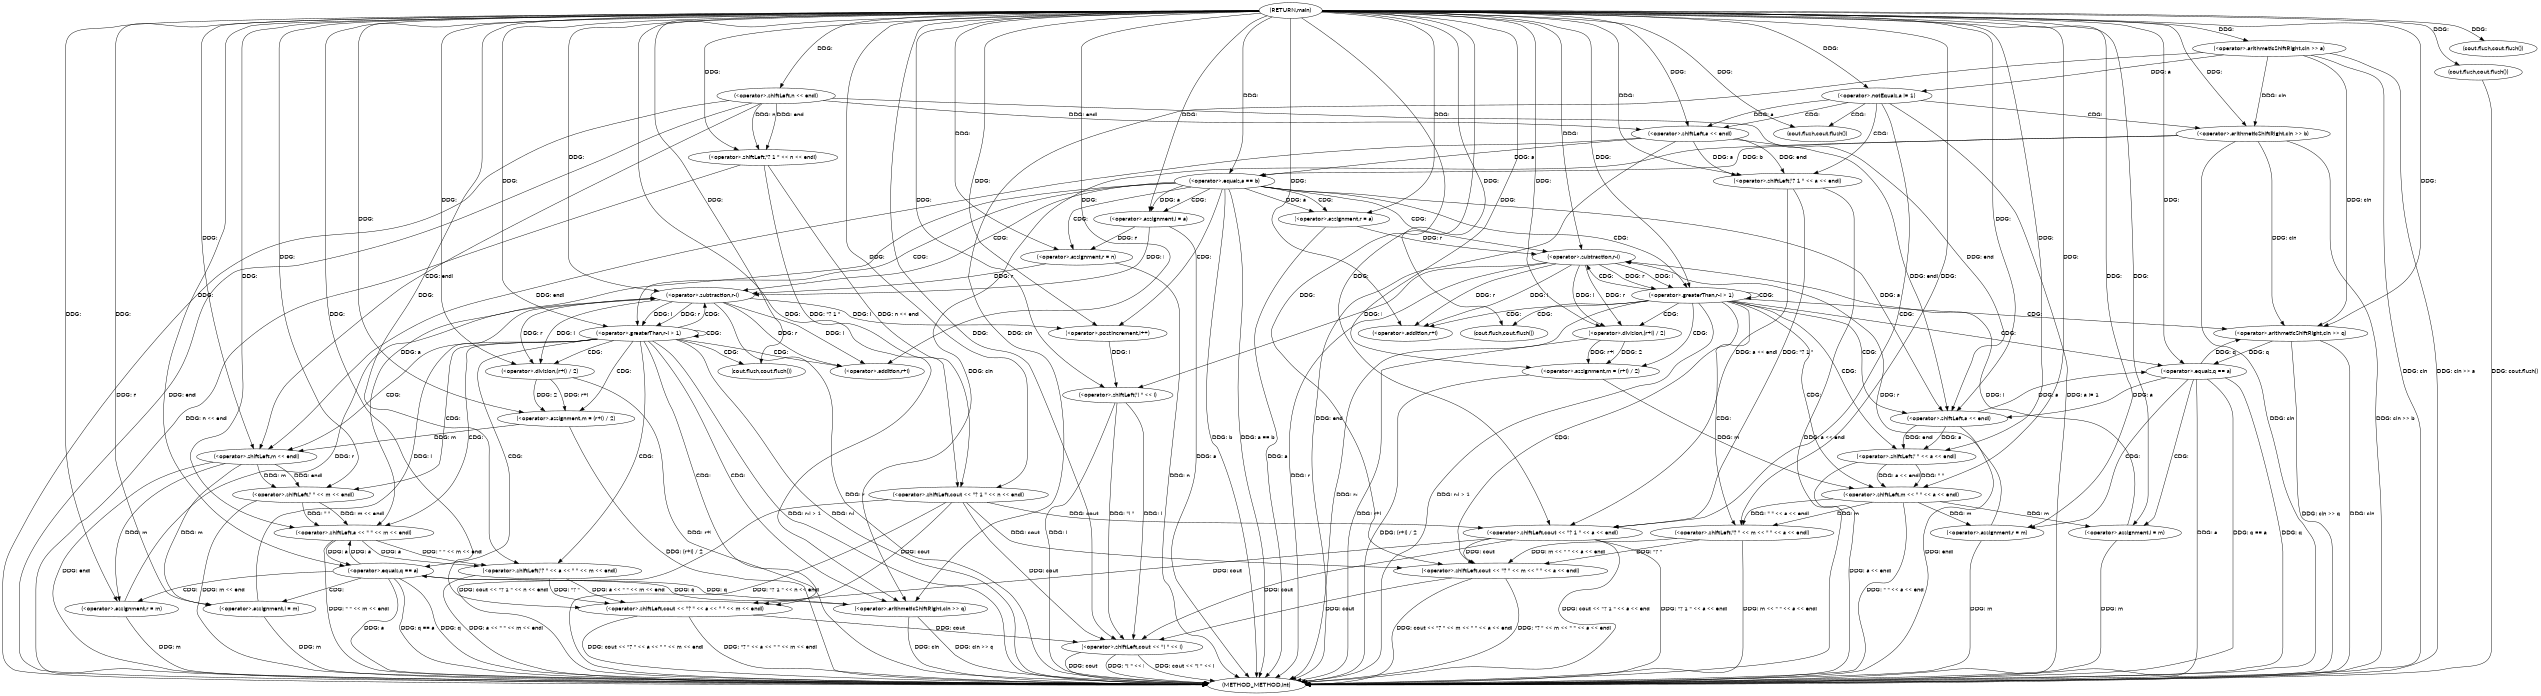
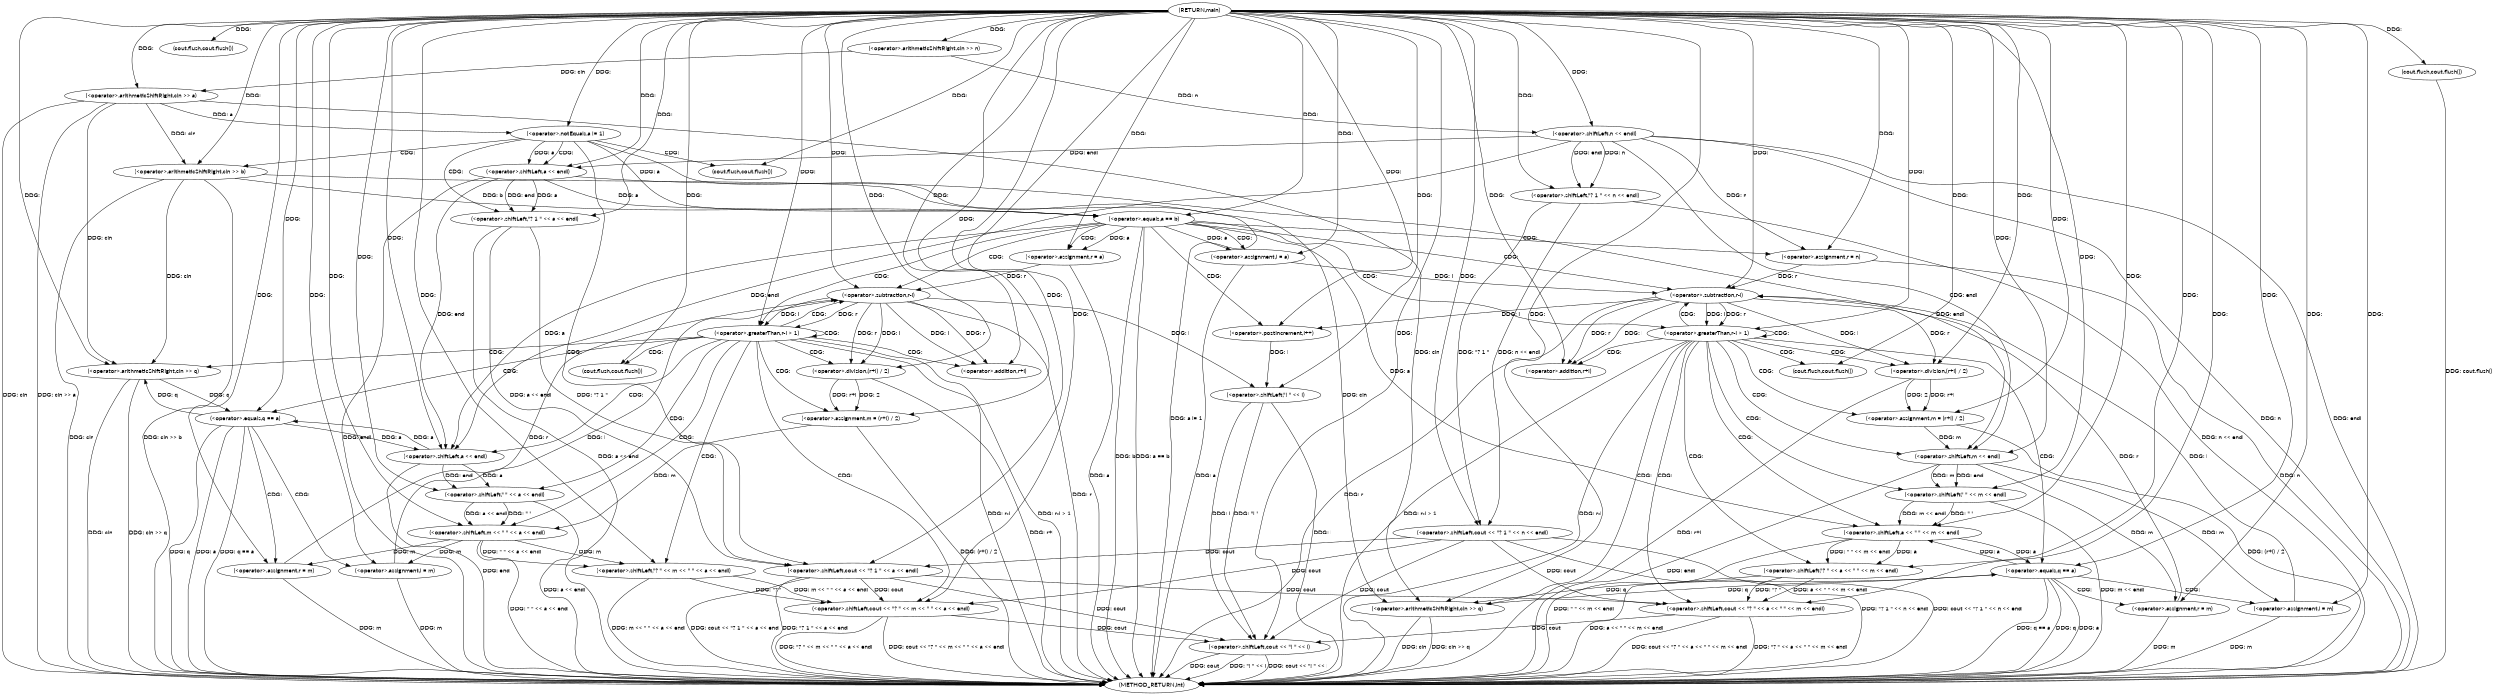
node "(<operator>.arithmeticShiftRight,cin >> n)": added
edge "(<operator>.notEquals,a != 1)" -> "(<operator>.equals,a == b)": added, label "DDG: a"
edge "(<operator>.assignment,l = a)" -> "(<operator>.assignment,r = n)": now "(<operator>.shiftLeft,n << endl)" -> "(<operator>.assignment,r = n)"
node "(METHOD_METHOD,int)": label "(METHOD_METHOD,int)" -> "(METHOD_RETURN,int)"
